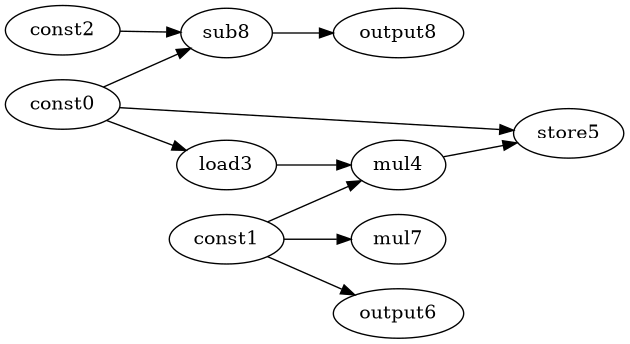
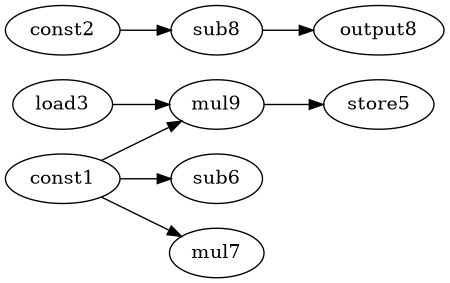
node "const0": removed
node "mul4": label "mul4" -> "mul9"
node "output6": label "output6" -> "sub6"
